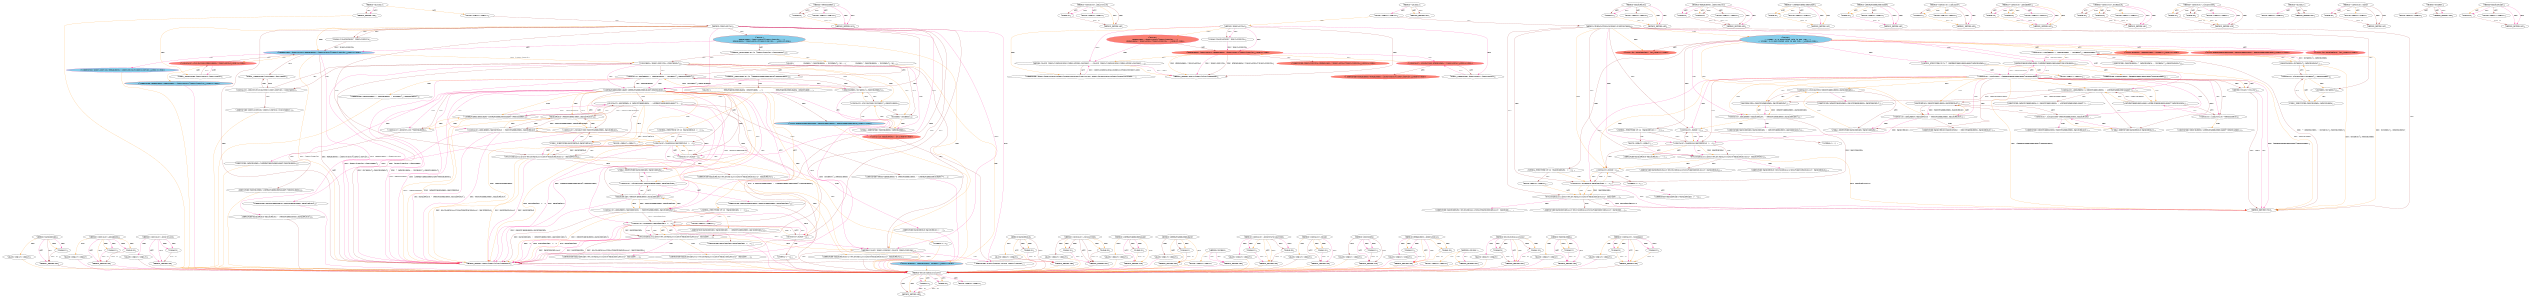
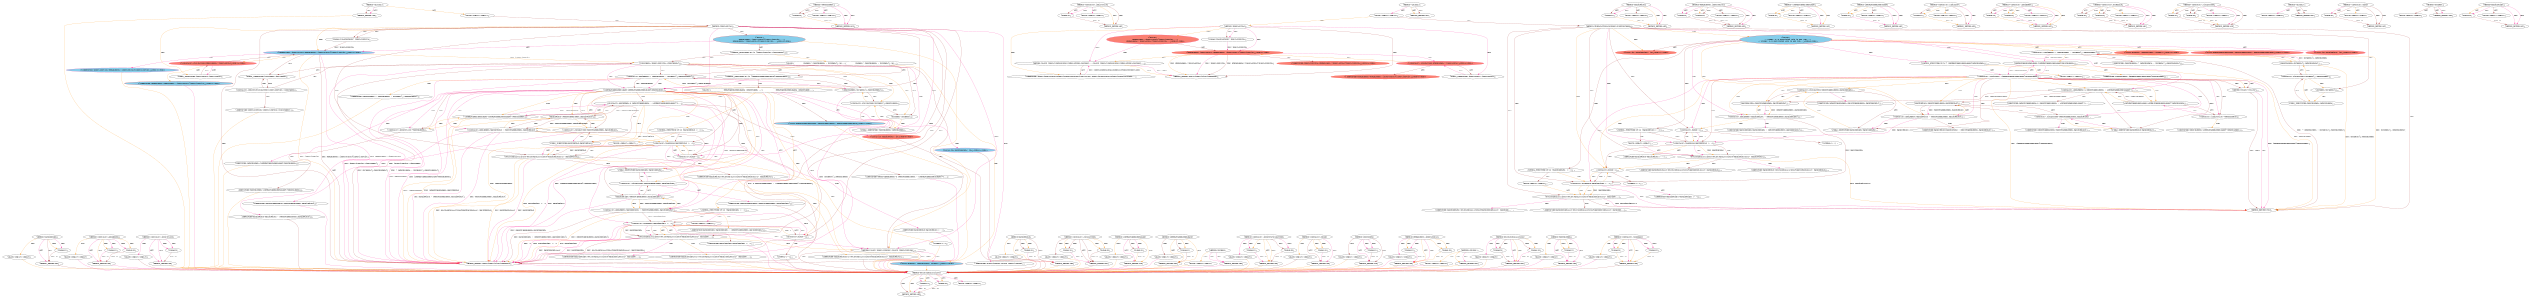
edge "(inDocument,insertionPoint->inDocument())" -> "(<operator>.indirectFieldAccess,insertionPoint->inDocument)": now "(inDocument,insertionPoint->inDocument())" -> "(FIELD_IDENTIFIER,inDocument,inDocument)"
node "<(LOCAL,int marginHeight: int)<SUB>11</SUB>>": added
edge "(RETURN,return InsertionDone;,return InsertionDone;)" -> "(IDENTIFIER,InsertionDone,return InsertionDone;)": now "(RETURN,return InsertionDone;,return InsertionDone;)" -> "<(LOCAL,Element* ownerElement: Element*)<SUB>5</SUB>>"
